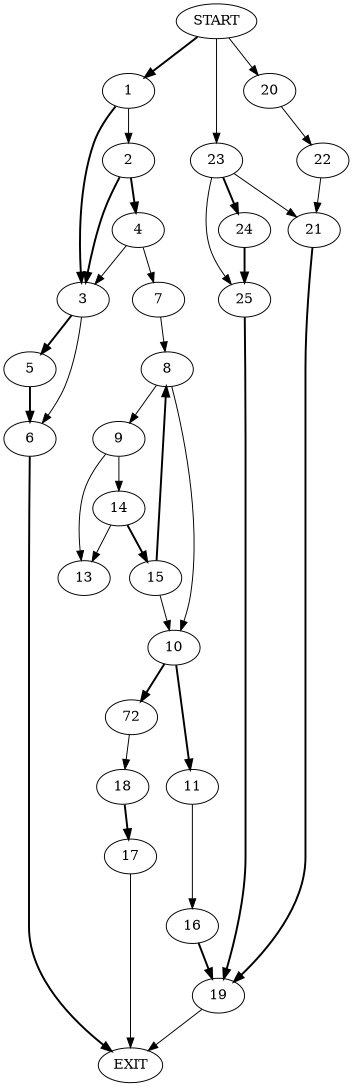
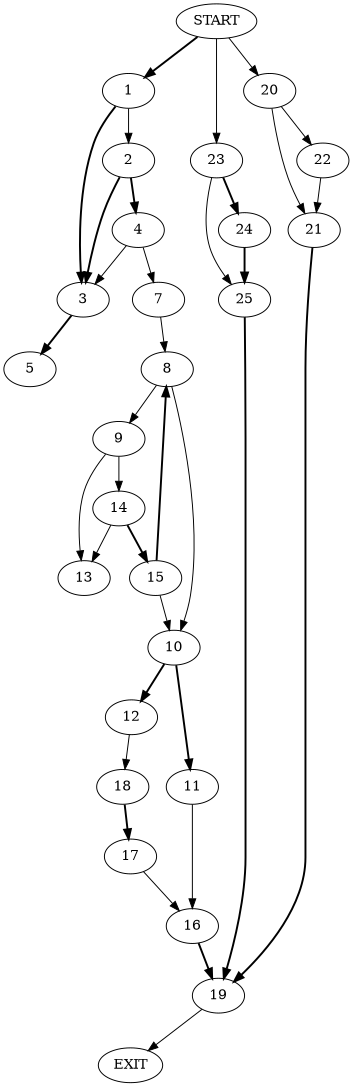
edge "23" -> "21": now "20" -> "21"
node "6": removed
node "72": label "72" -> "12"
edge "17" -> "EXIT": now "17" -> "16"
